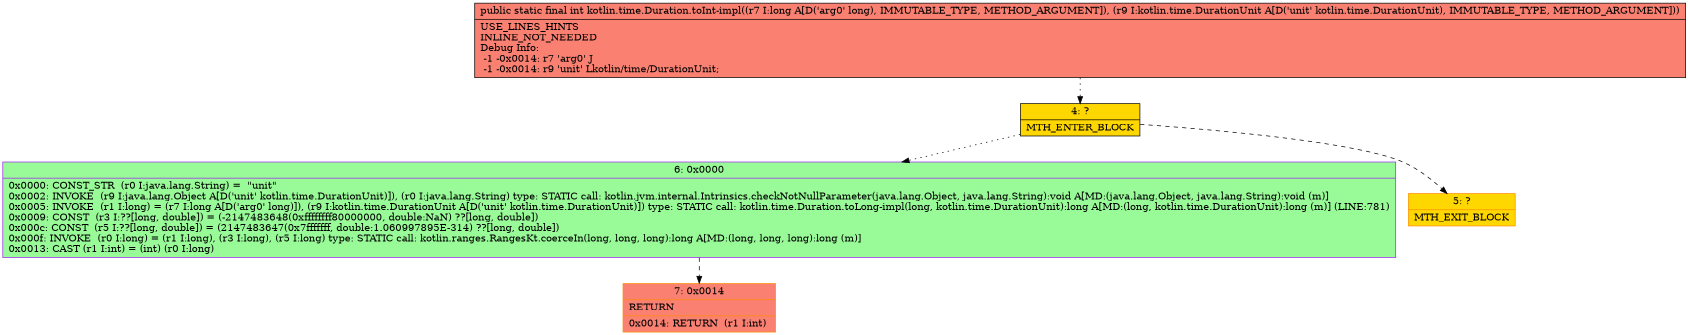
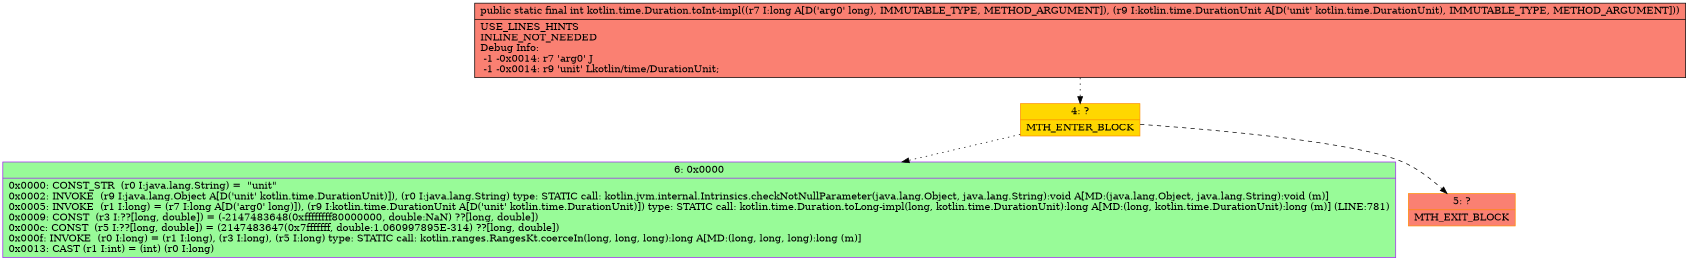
node "4: ?": color black -> darkorange
node "5: ?": fillcolor gold -> salmon
node "7: 0x0014": removed
